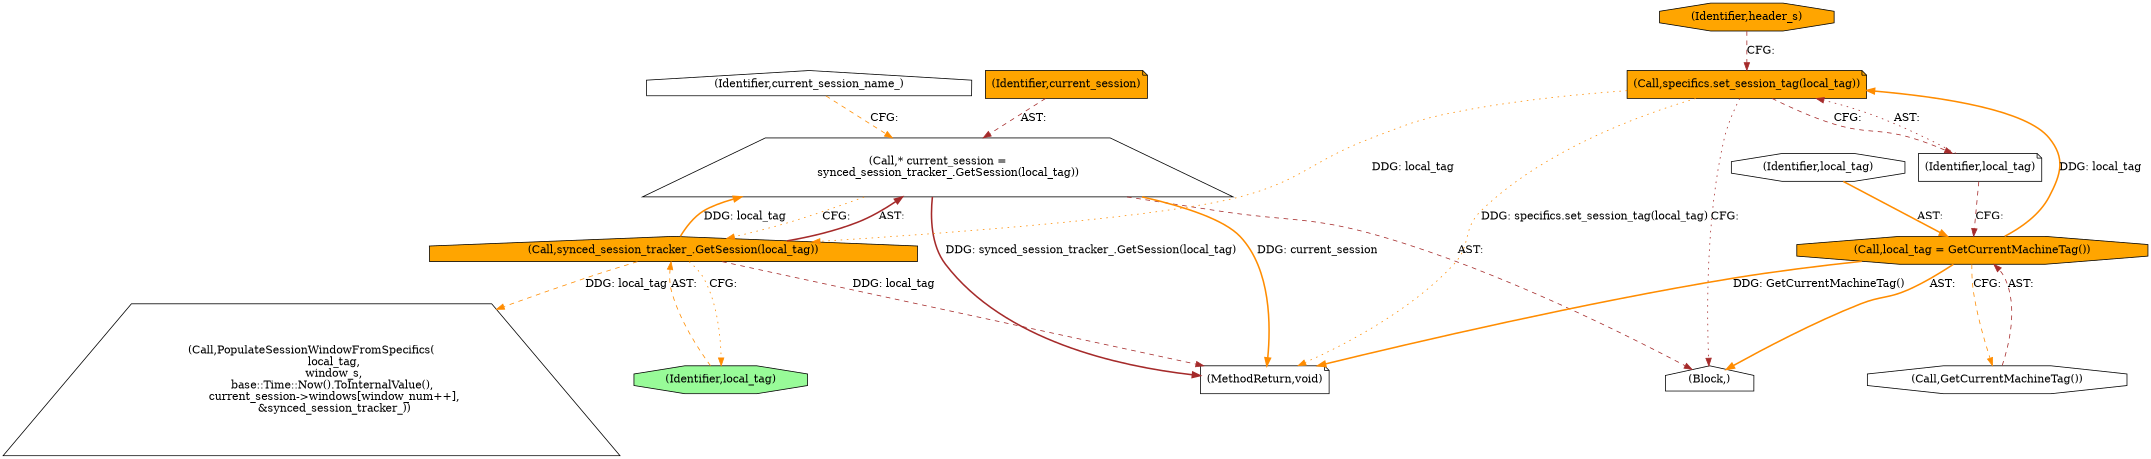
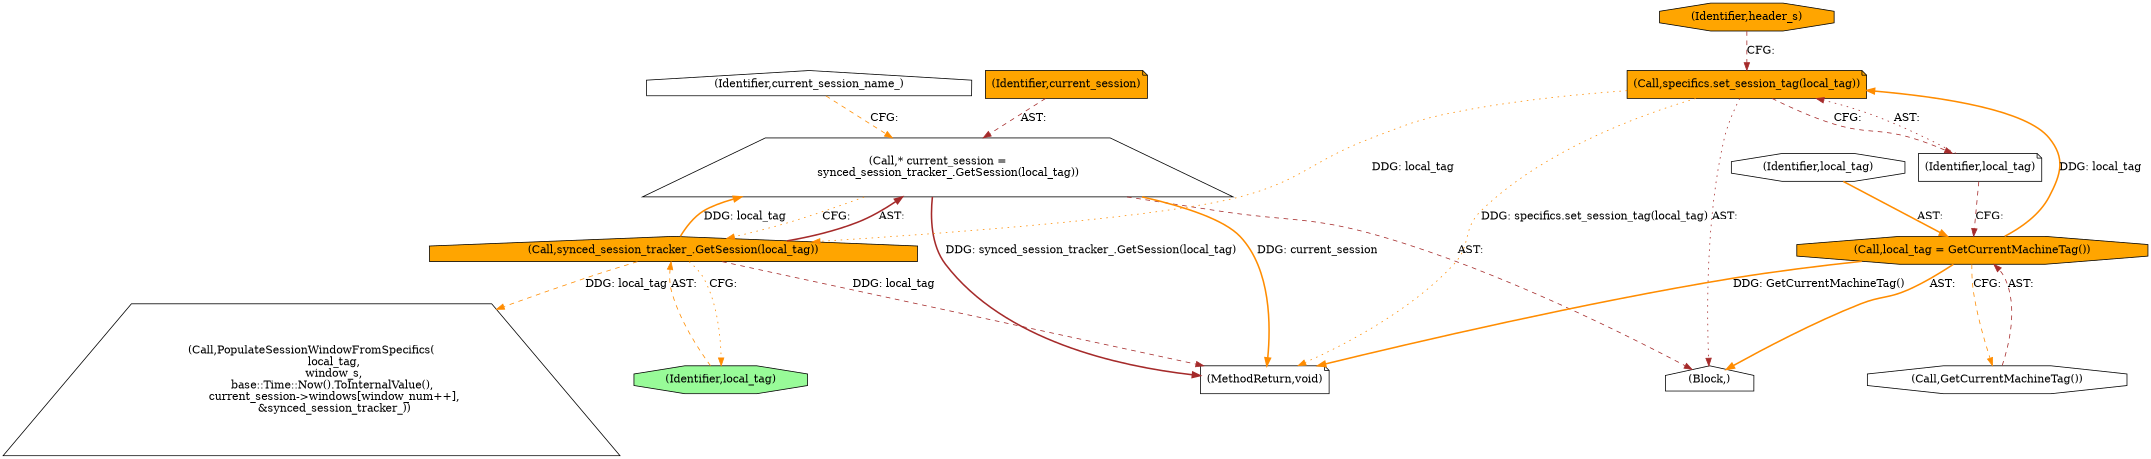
edge "(Call,specifics.set_session_tag(local_tag))" -> "(Block,)": label "CFG: " -> "AST: "
